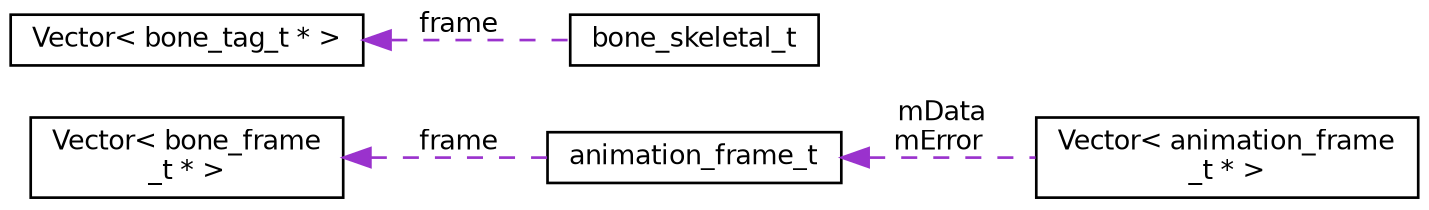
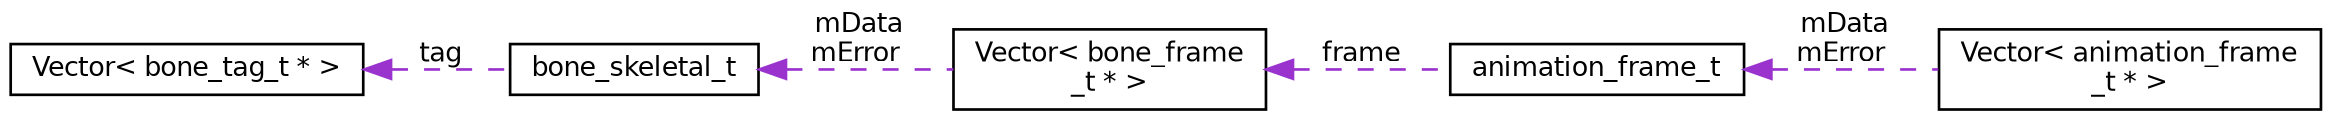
edge "bone_skeletal_t" -> "Vector< bone_tag_t * >": label " frame" -> " tag"
edge "Vector< bone_frame _t * >" -> "bone_skeletal_t": added, label "mData mError"
